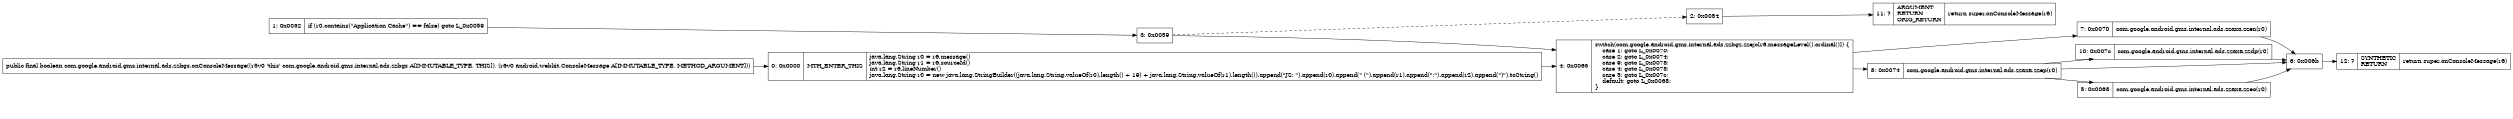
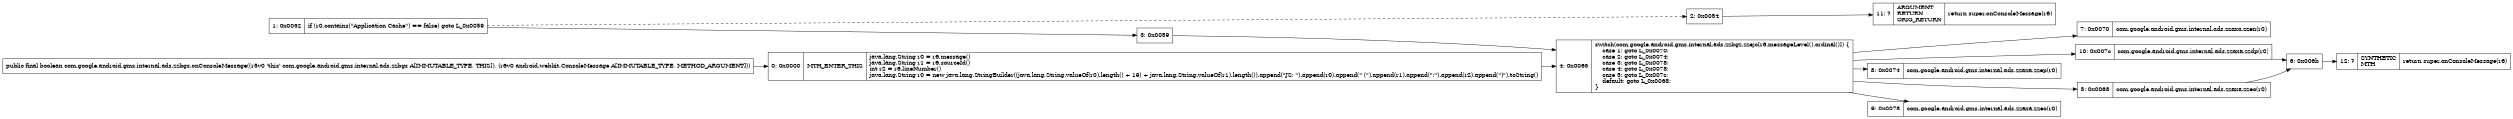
edge "3: 0x0059" -> "2: 0x0054": now "1: 0x0052" -> "2: 0x0054"
edge "7: 0x0070" -> "6: 0x006b": removed
edge "8: 0x0074" -> "10: 0x007c": now "4: 0x0065" -> "10: 0x007c"
node "4: 0x0065": text "case 9: goto L_0x0078;" -> "case 3: goto L_0x0078;"
node "12: ?": text "RETURN" -> "MTH"
edge "8: 0x0074" -> "6: 0x006b": removed
edge "8: 0x0074" -> "5: 0x0068": now "4: 0x0065" -> "5: 0x0068"
node "9: 0x0078": added
